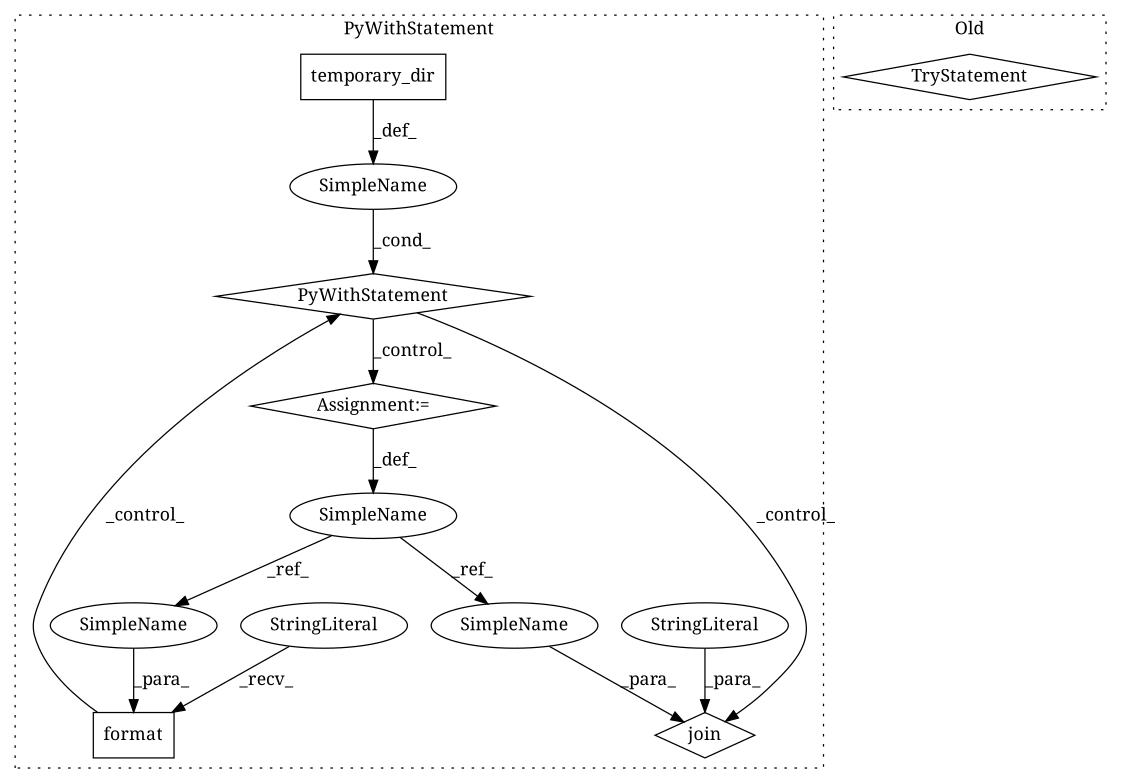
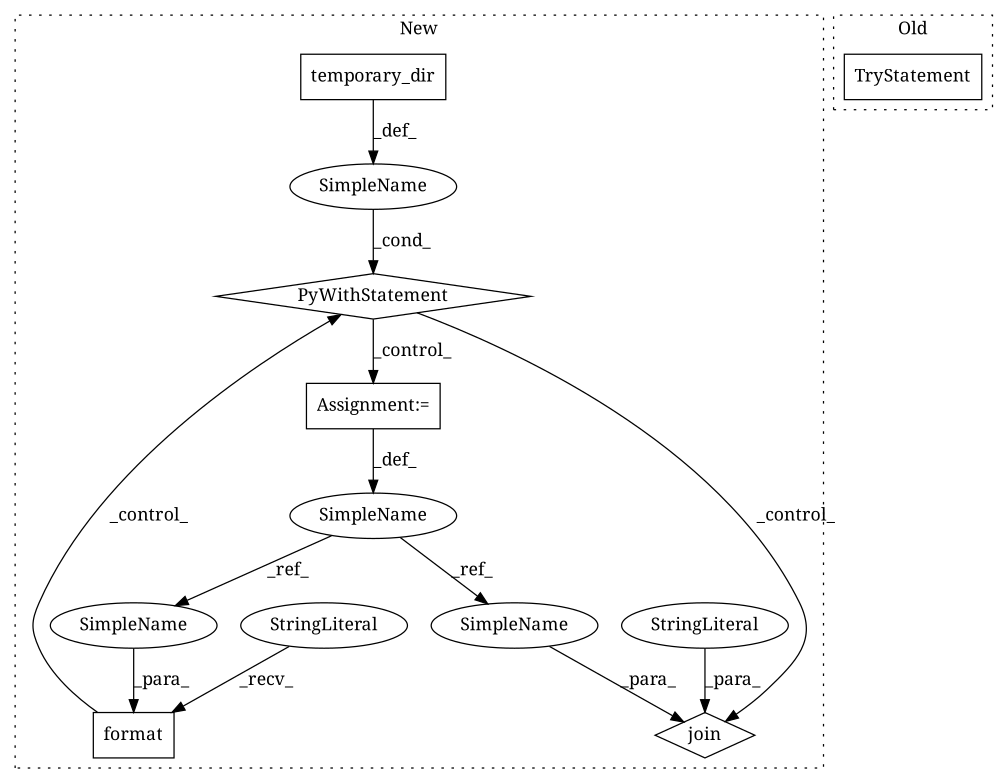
cluster "PyWithStatement": label "PyWithStatement" -> "New"
node "TryStatement": shape diamond -> box
node "Assignment:=": shape diamond -> box
